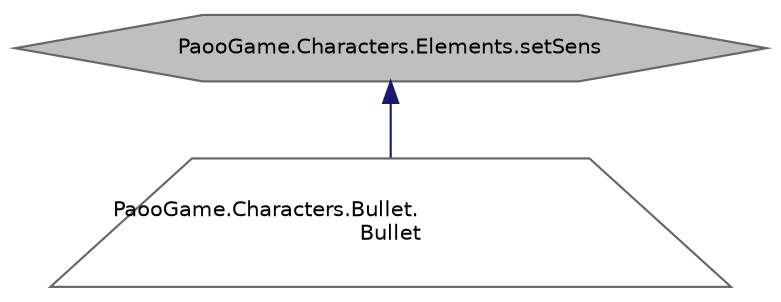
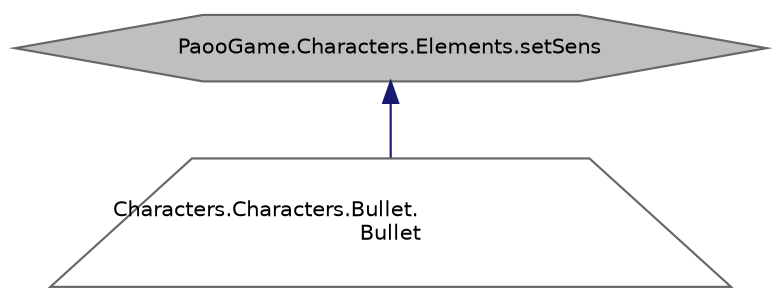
node "PaooGame.Characters.Bullet. Bullet": label "PaooGame.Characters.Bullet. Bullet" -> "Characters.Characters.Bullet. Bullet"
